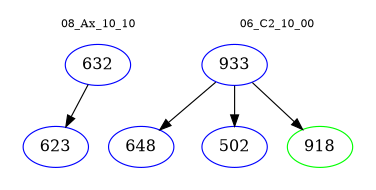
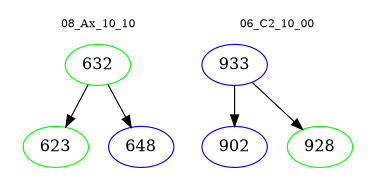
node "632": color blue -> green
edge "933" -> "648": now "632" -> "648"
node "623": color blue -> green
node "502": label "502" -> "902"
node "918": label "918" -> "928"
